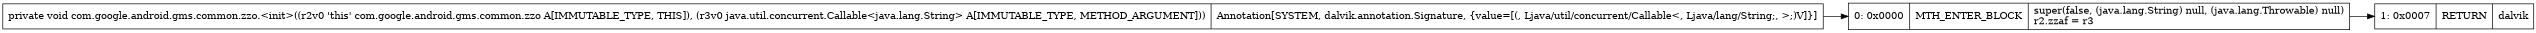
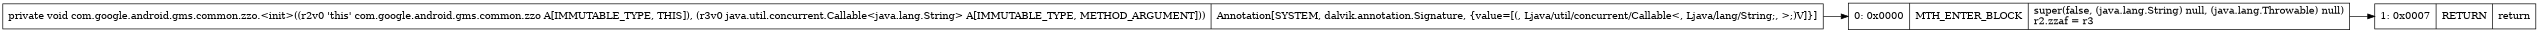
node "1: 0x0007": text "dalvik" -> "return"
